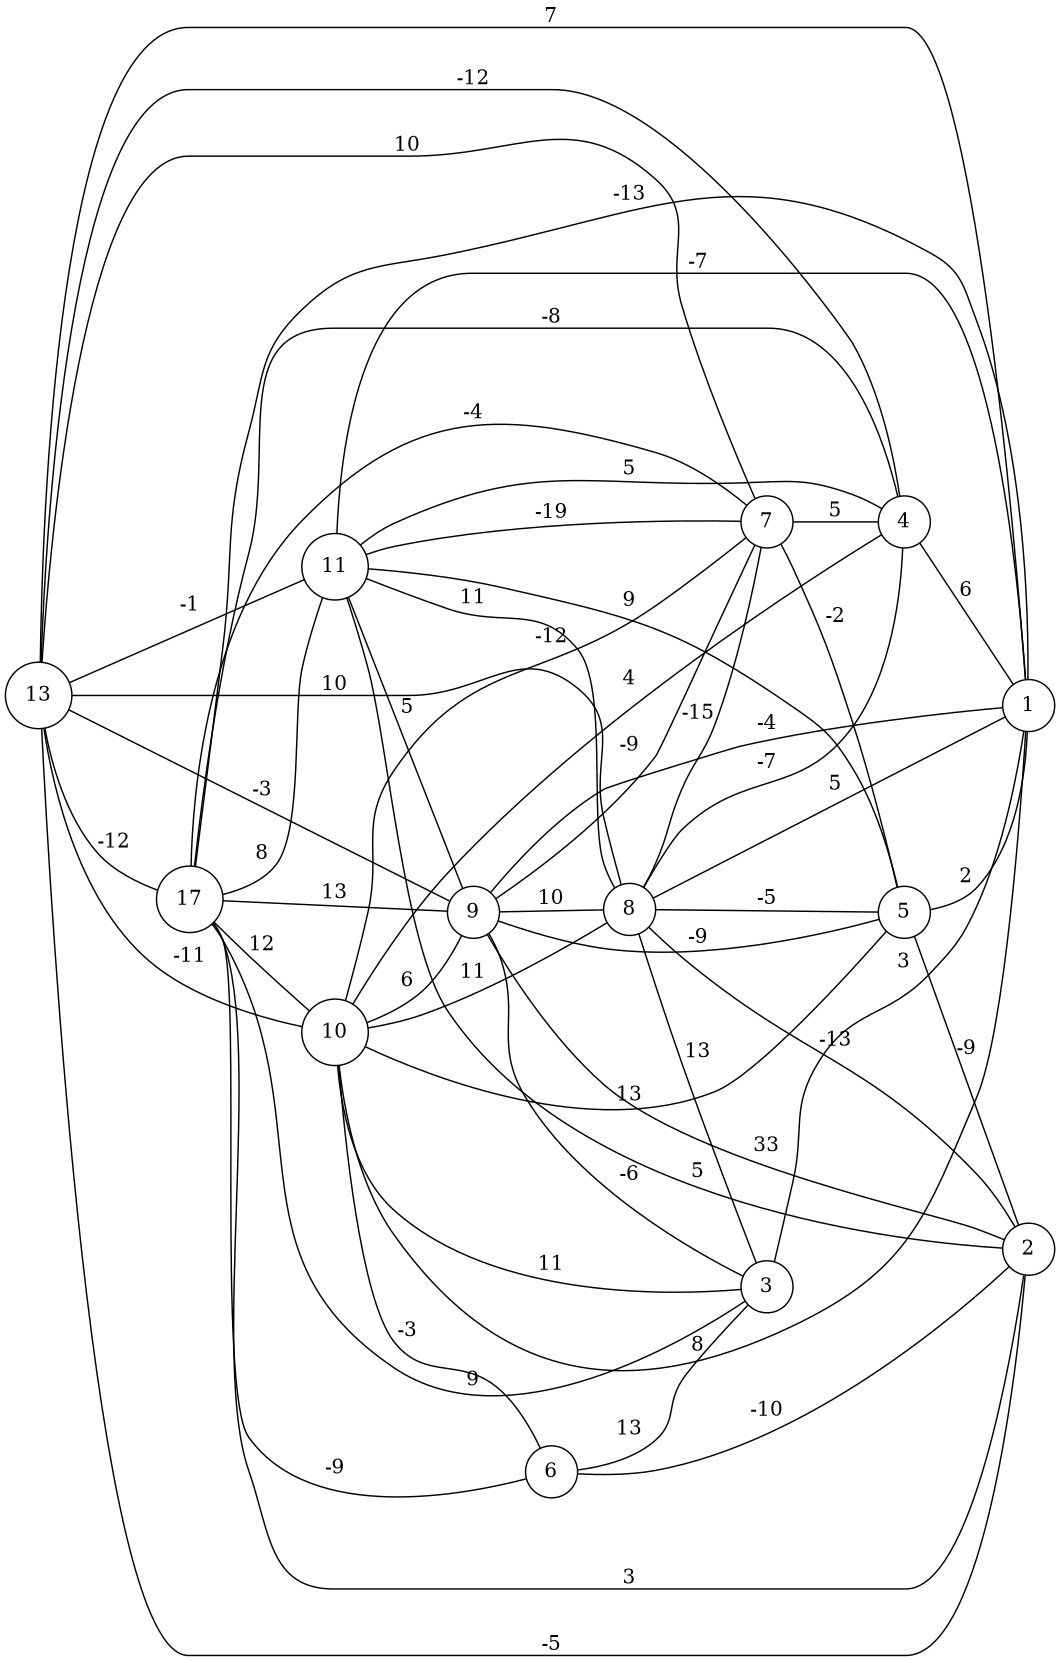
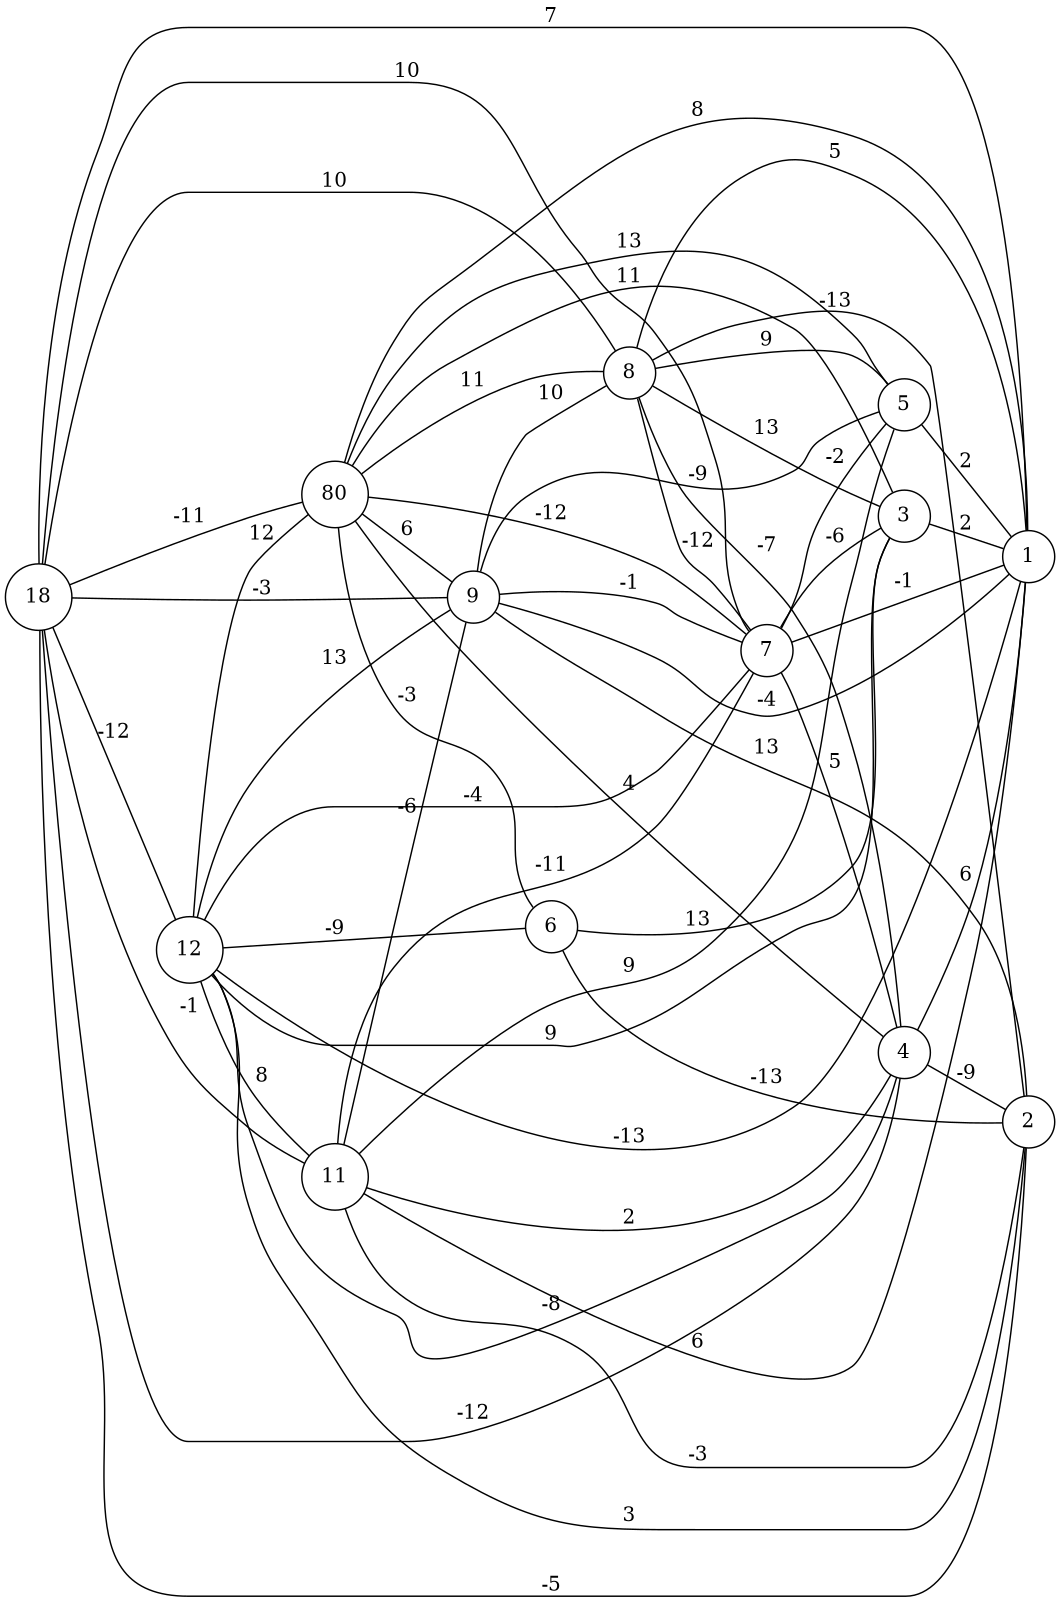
edge "11" -- "1": label "-7" -> "6"
edge "4" -- "11": label "5" -> "2"
edge "7" -- "11": label "-19" -> "-11"
edge "1" -- "7": added, label "-1"
edge "11" -- "8": removed, label "11"
node "13": label "13" -> "18"
edge "11" -- "9": label "5" -> "-6"
edge "7" -- "8": label "-15" -> "-12"
edge "7" -- "9": label "-9" -> "-1"
node "17": label "17" -> "12"
edge "8" -- "5": label "-5" -> "9"
edge "1" -- "3": label "3" -> "2"
node "10": label "10" -> "80"
edge "5" -- "2": now "4" -- "2"
edge "9" -- "3": now "7" -- "3"
edge "9" -- "2": label "33" -> "13"
edge "11" -- "2": label "5" -> "-3"
edge "2" -- "6": label "-10" -> "-13"
